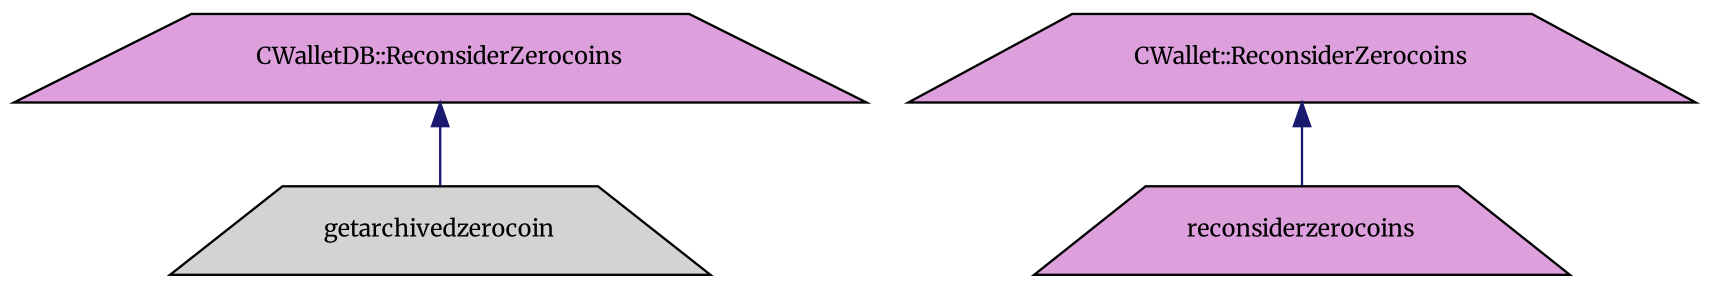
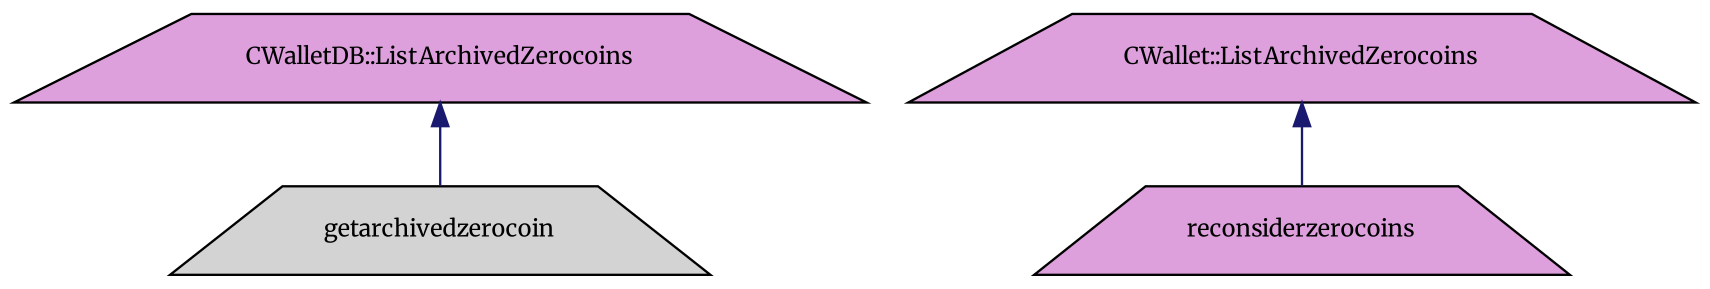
node "CWalletDB::ReconsiderZerocoins": label "CWalletDB::ReconsiderZerocoins" -> "CWalletDB::ListArchivedZerocoins"
node "CWallet::ReconsiderZerocoins": label "CWallet::ReconsiderZerocoins" -> "CWallet::ListArchivedZerocoins"
